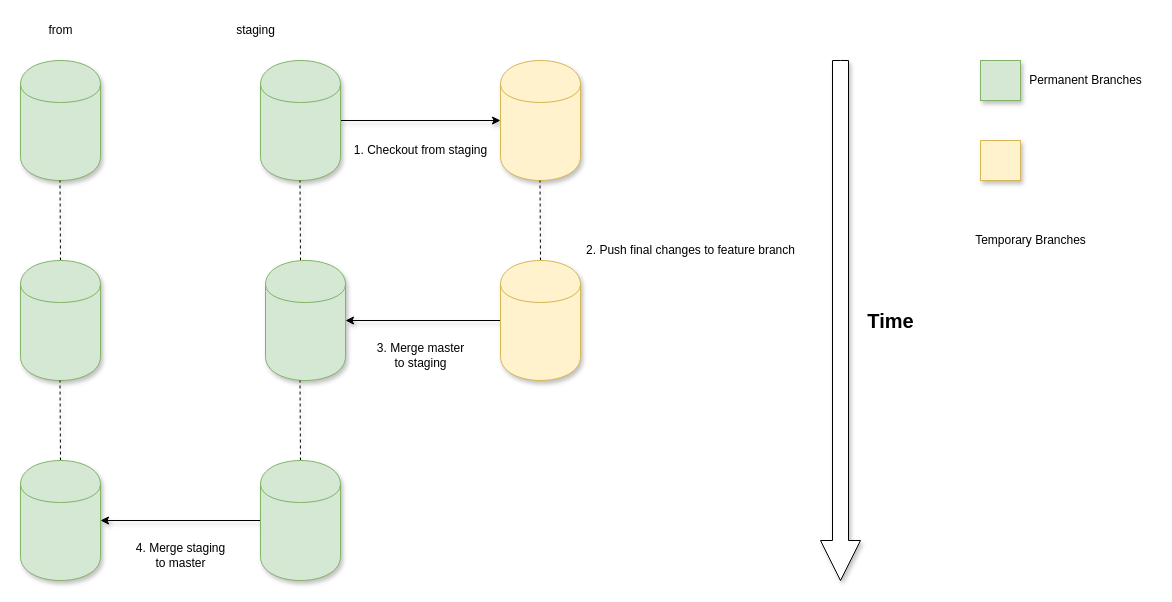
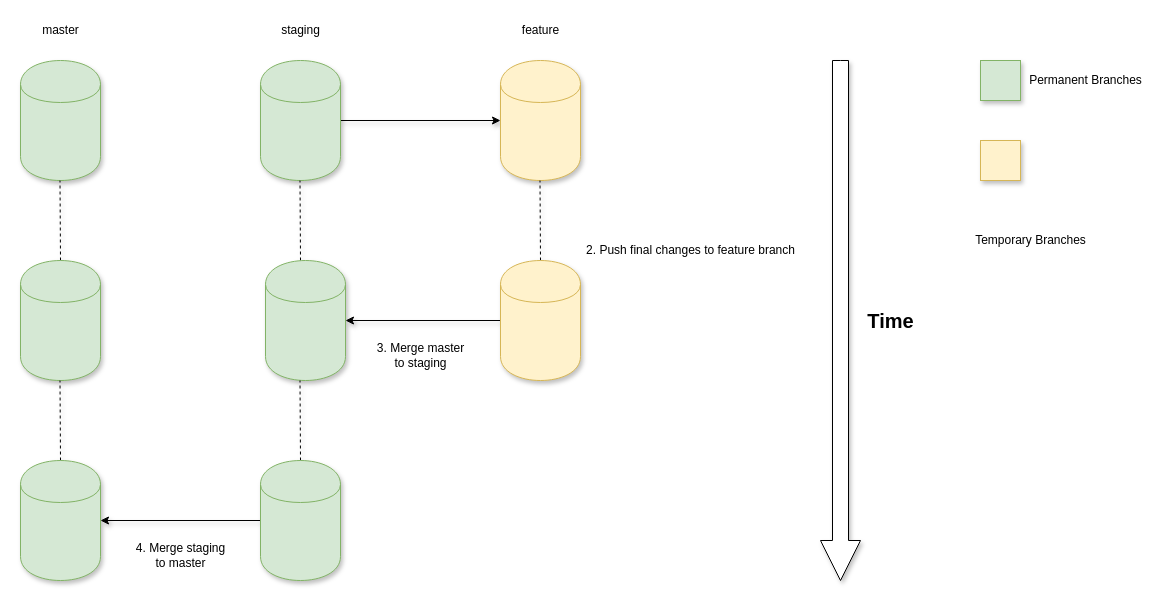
node "from": label "from" -> "master"
node "staging": moved (256, 31) -> (301, 31)
node "feature": added
node "1. Checkout from staging": removed
